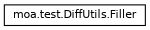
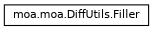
node "moa.test.DiffUtils.Filler": label "moa.test.DiffUtils.Filler" -> "moa.moa.DiffUtils.Filler"
